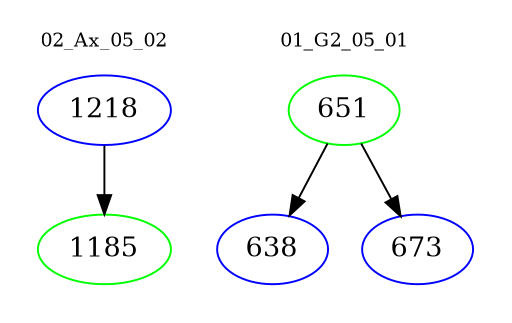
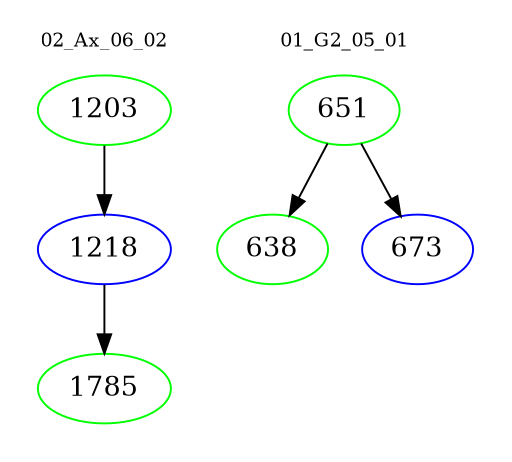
cluster "02_Ax_05_02": label "02_Ax_05_02" -> "02_Ax_06_02"
node "1203": added
node "1185": label "1185" -> "1785"
node "638": color blue -> green
